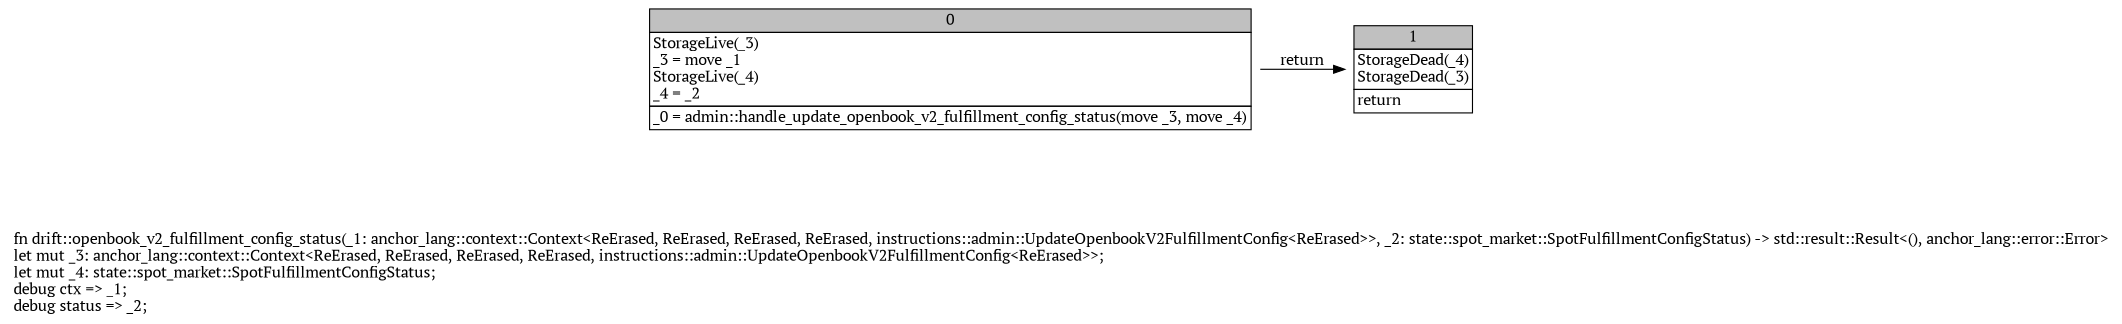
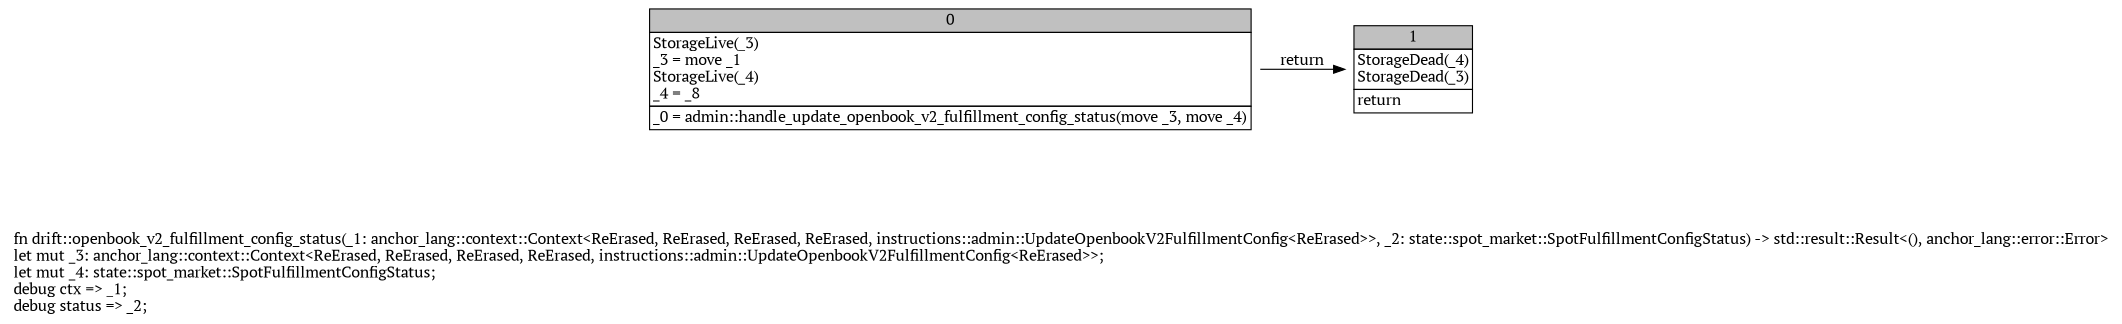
node "0": text "_4 = _2" -> "_4 = _8"
